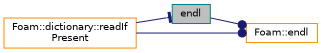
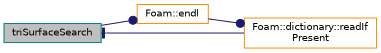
node "endl": label "endl" -> "triSurfaceSearch"
edge "Foam::dictionary::readIf Present" -> "Foam::endl": reversed
